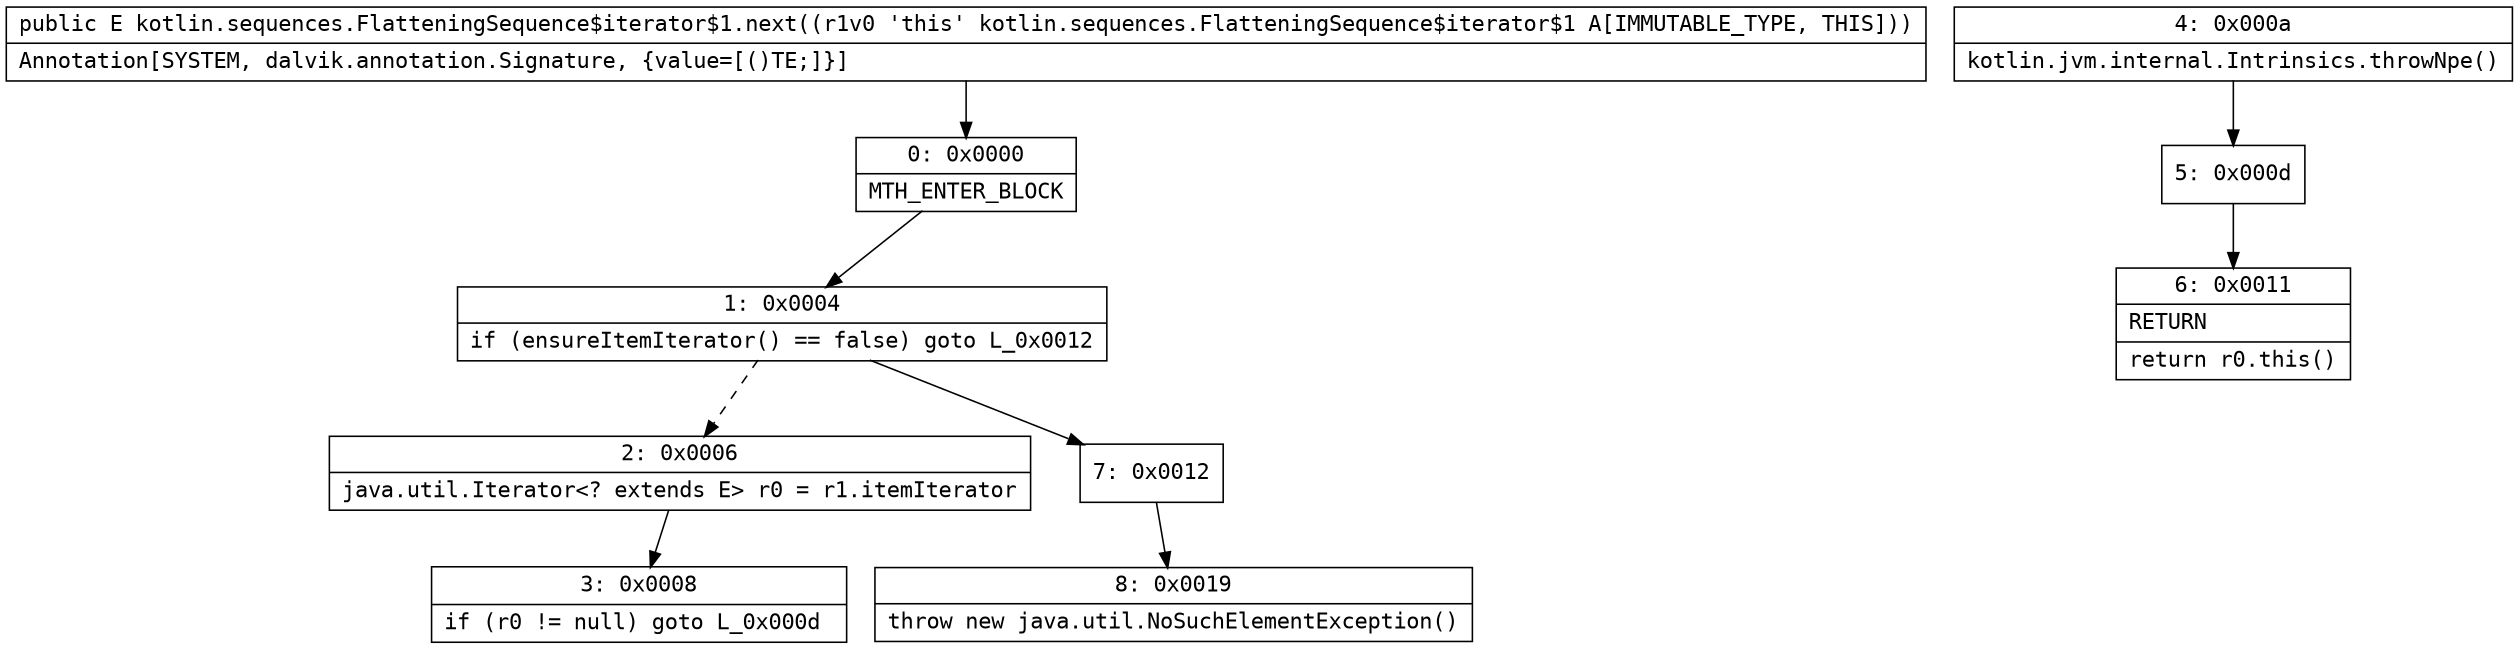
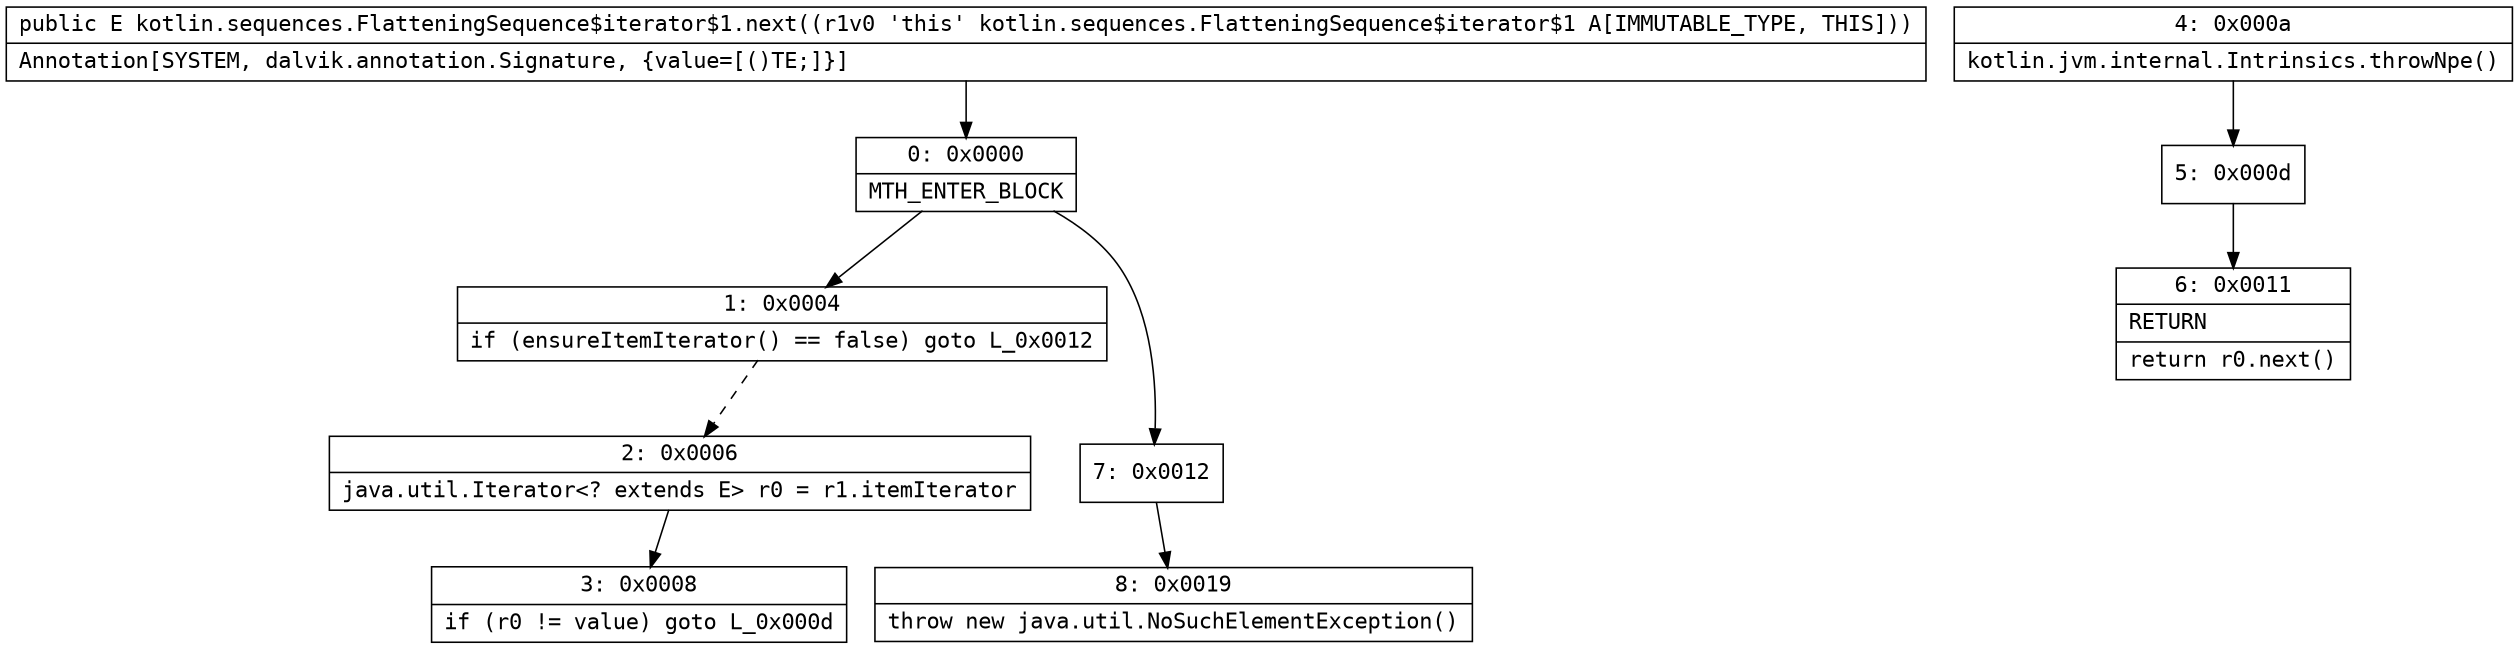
node "6: 0x0011": text "return r0.this()" -> "return r0.next()"
edge "1: 0x0004" -> "7: 0x0012": now "0: 0x0000" -> "7: 0x0012"
node "3: 0x0008": text "if (r0 != null) goto L_0x000d" -> "if (r0 != value) goto L_0x000d"
